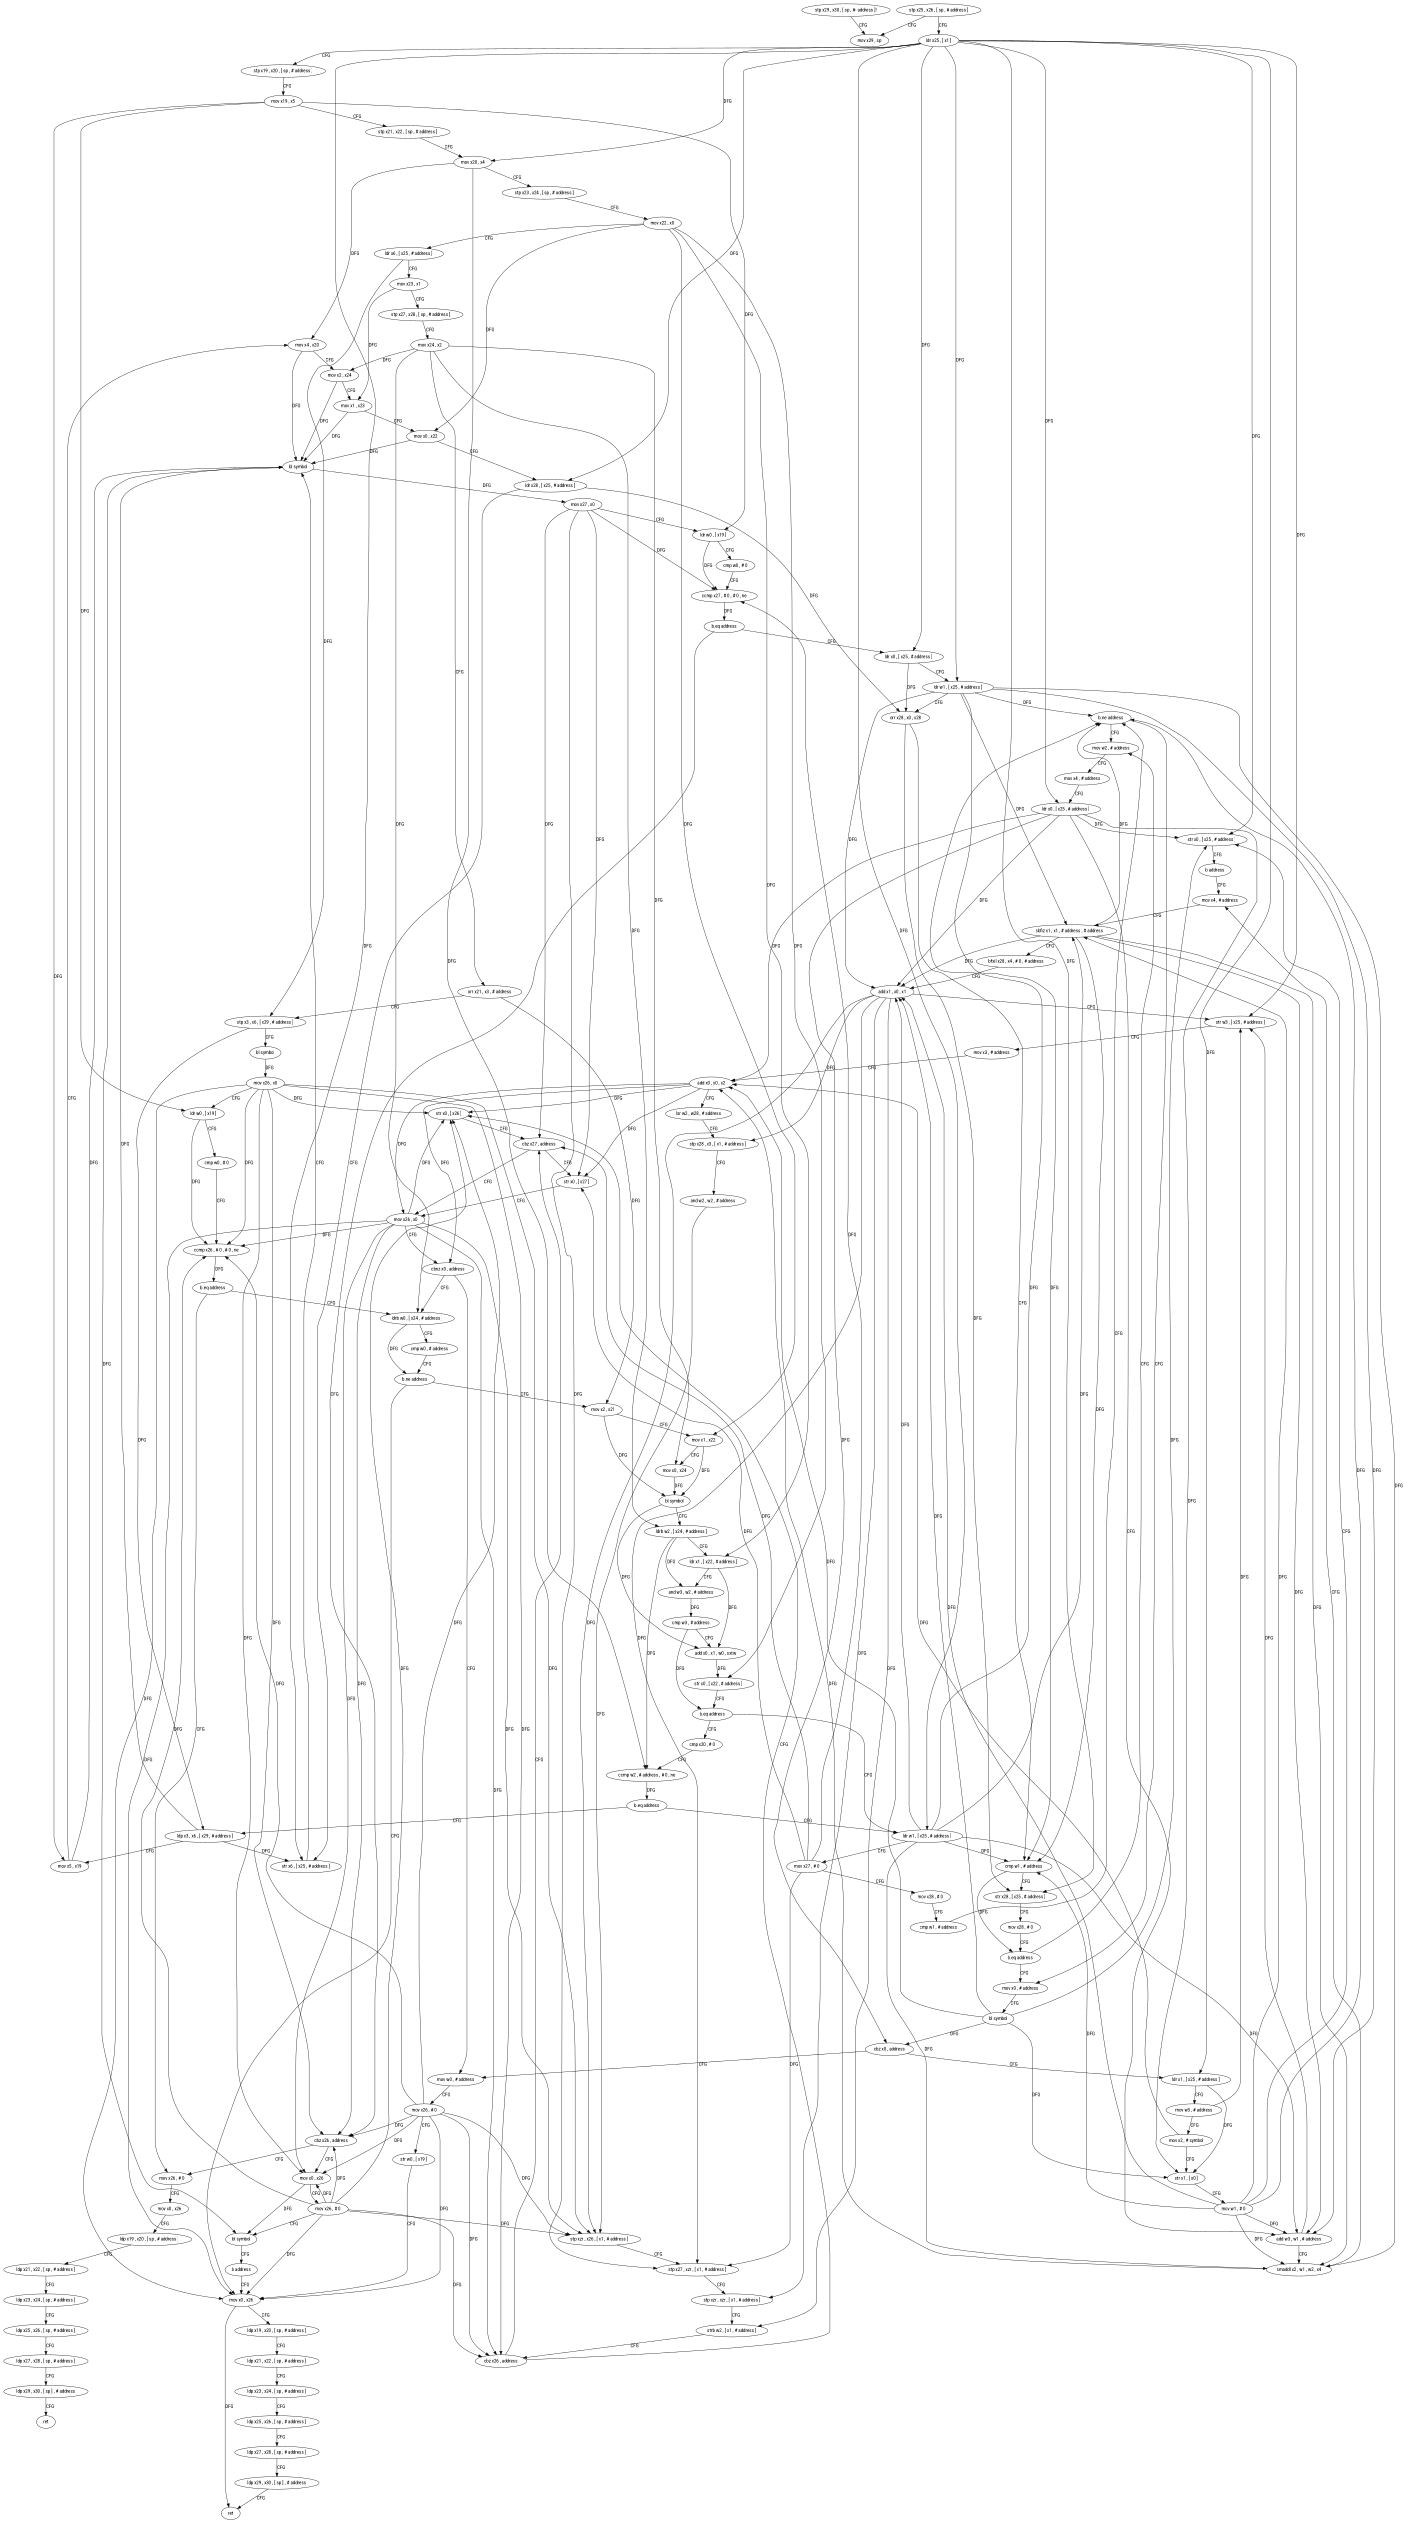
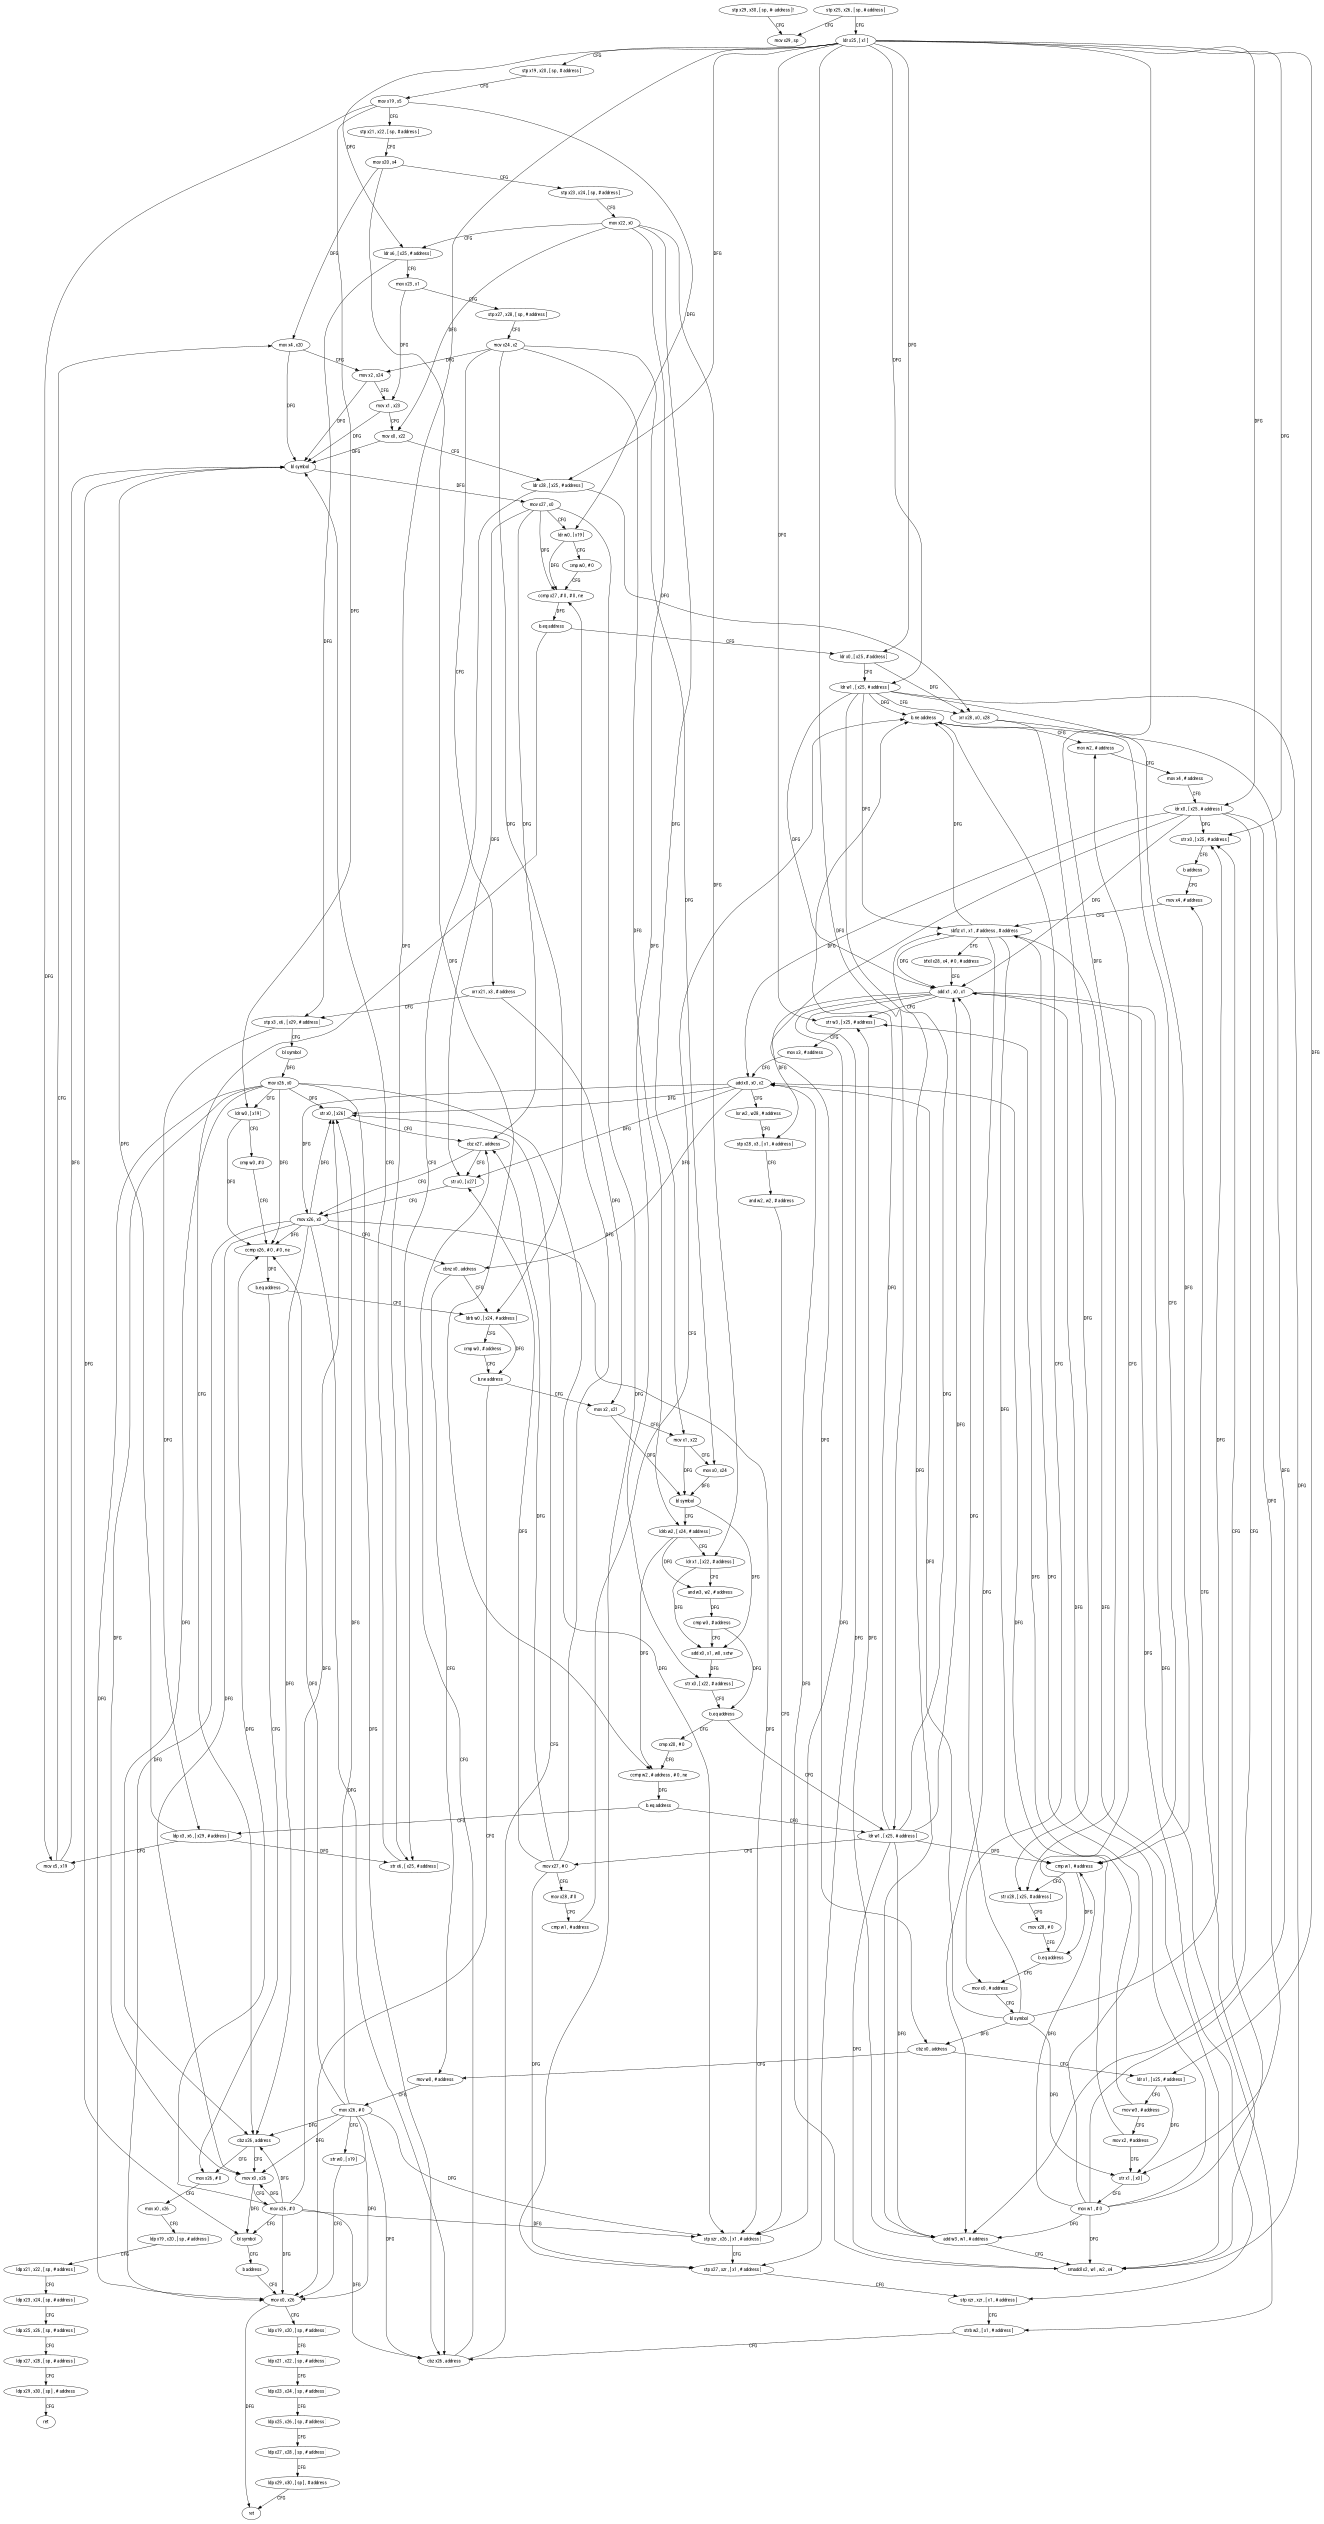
edge "ldr x25 , [ x1 ]" -> "mov x20 , x4": now "ldr x25 , [ x1 ]" -> "ldr x6 , [ x25 , # address ]"
node "mov x2 , # symbol": label "mov x2 , # symbol" -> "mov x2 , # address"
